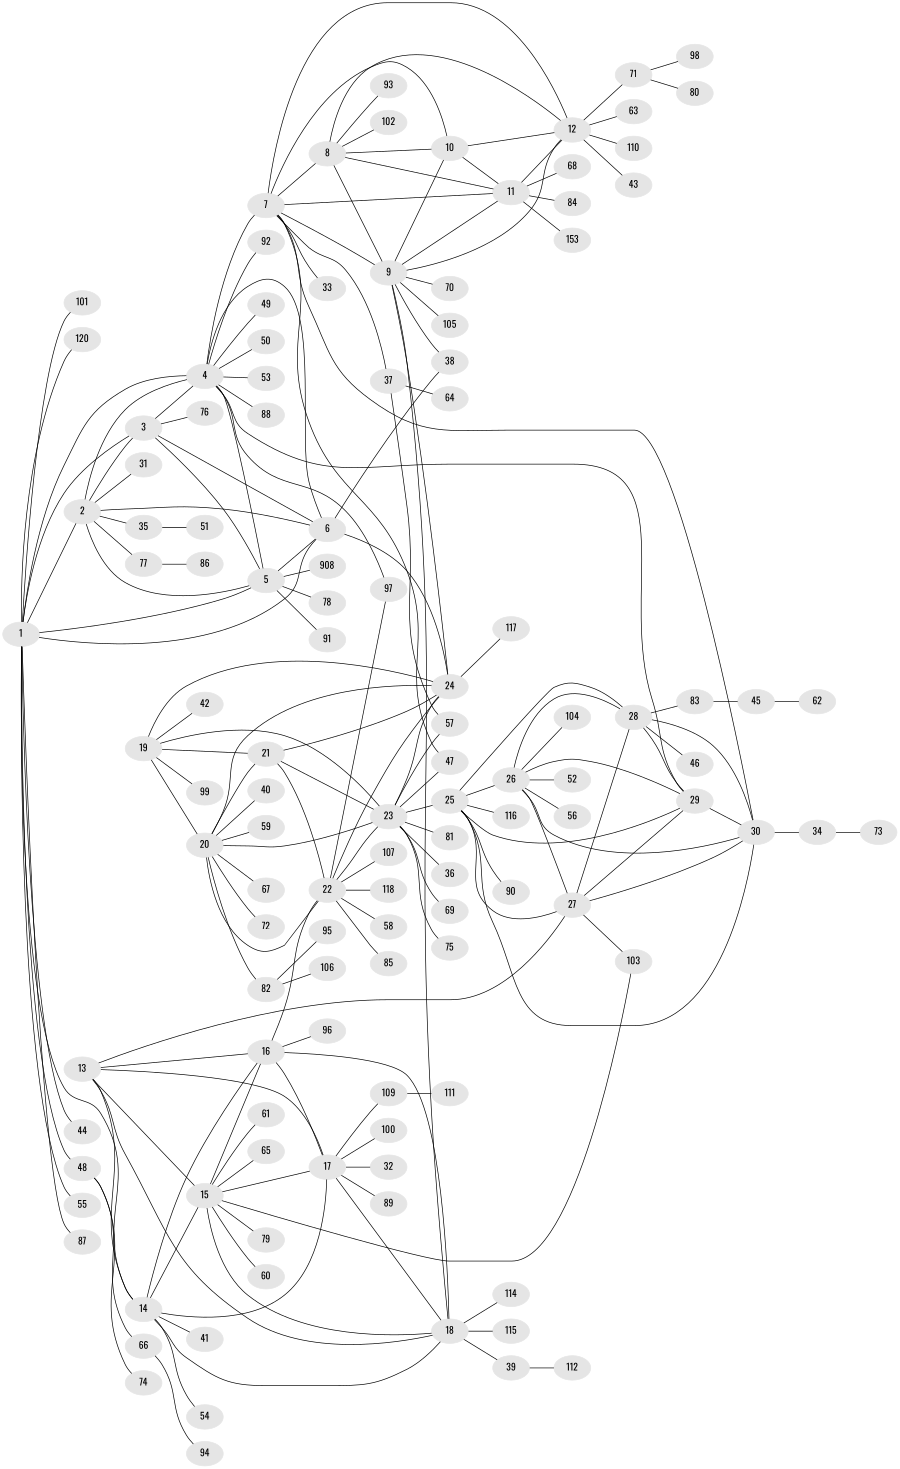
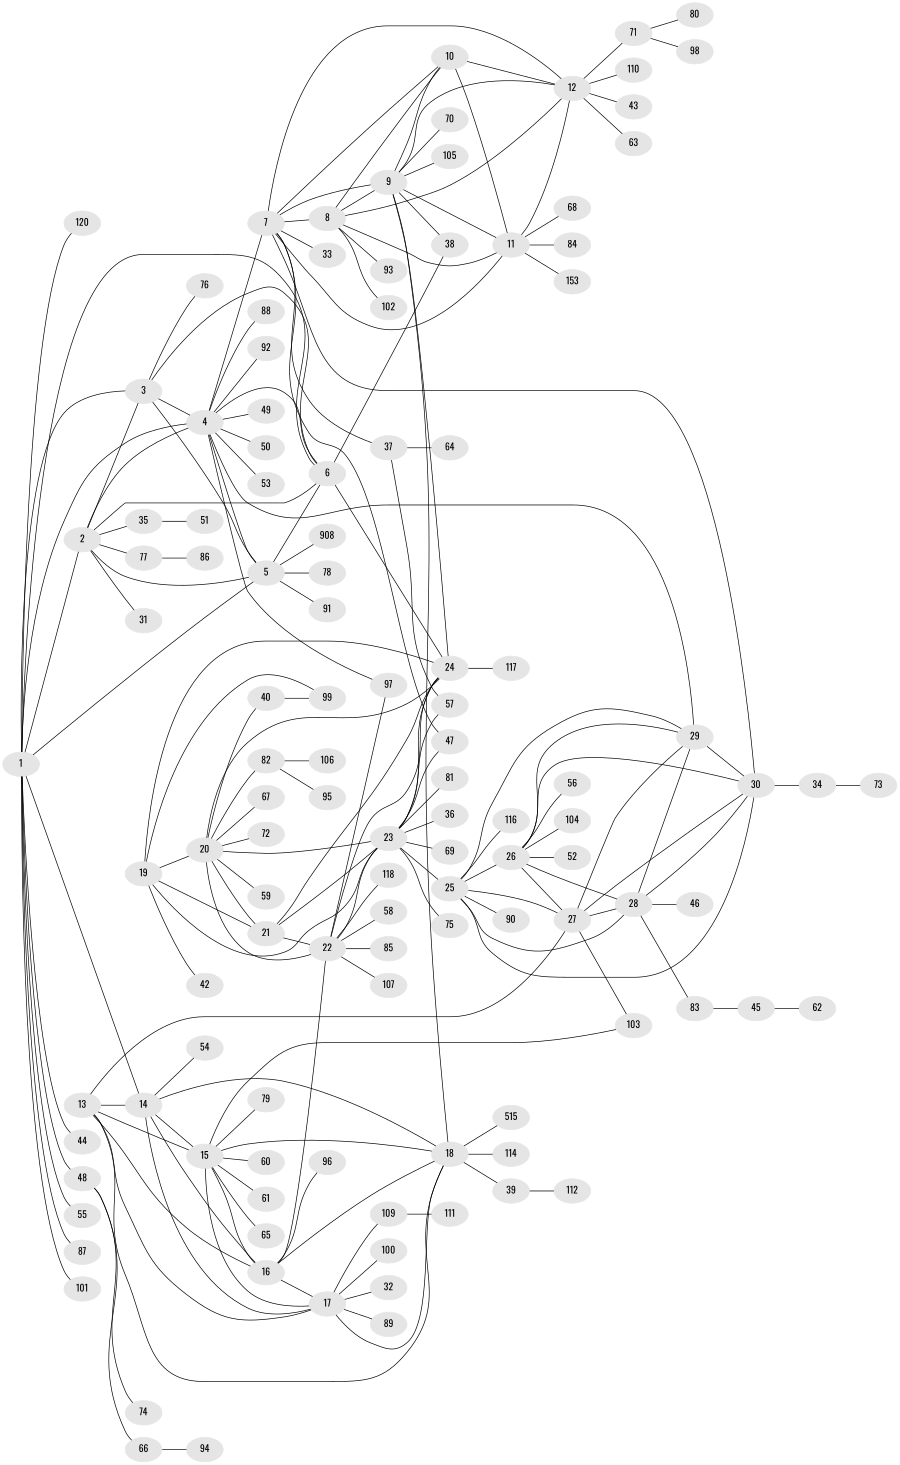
edge "40" -- "99": added
node "115": label "115" -> "515"
node "41": removed
